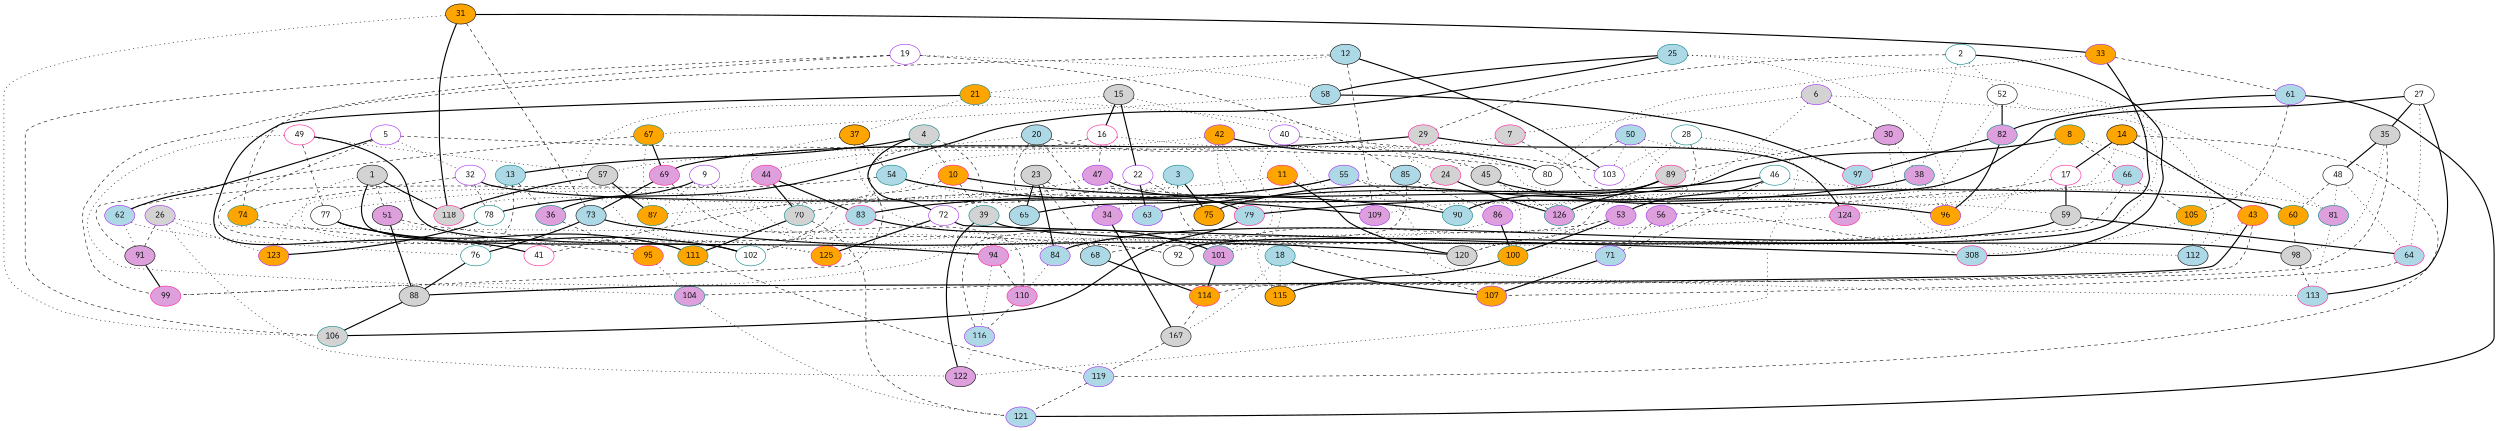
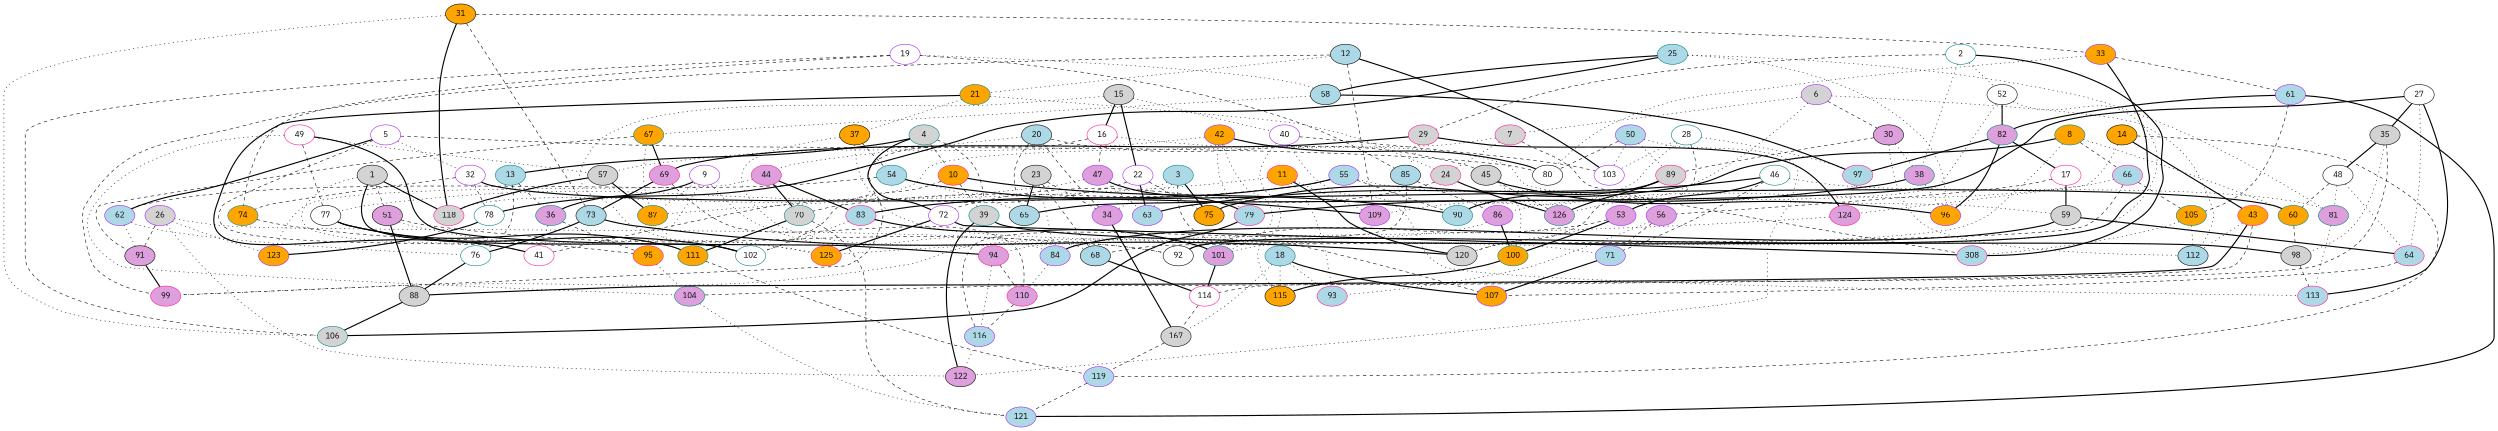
edge "31" -- "33": style bold -> dashed
edge "14" -- "17": now "82" -- "17"
edge "23" -- "84": style bold -> dotted
edge "36" -- "41": added
node "114": fillcolor orange -> white
node "93": added
